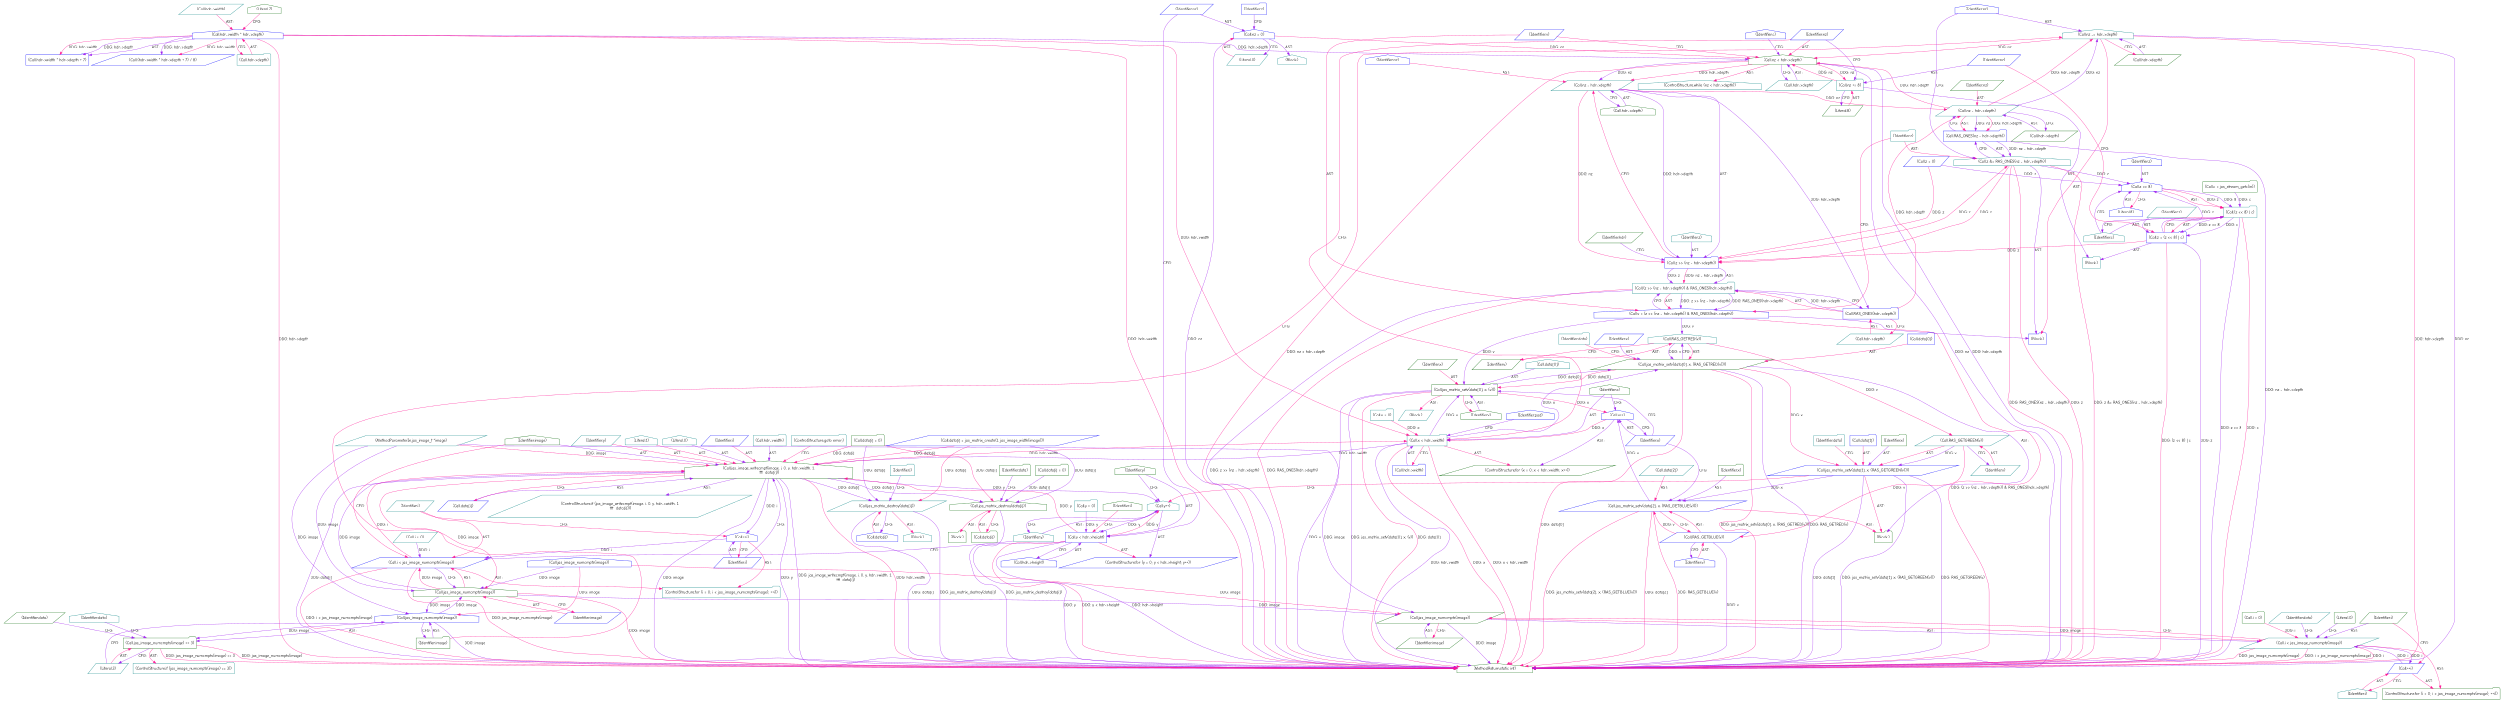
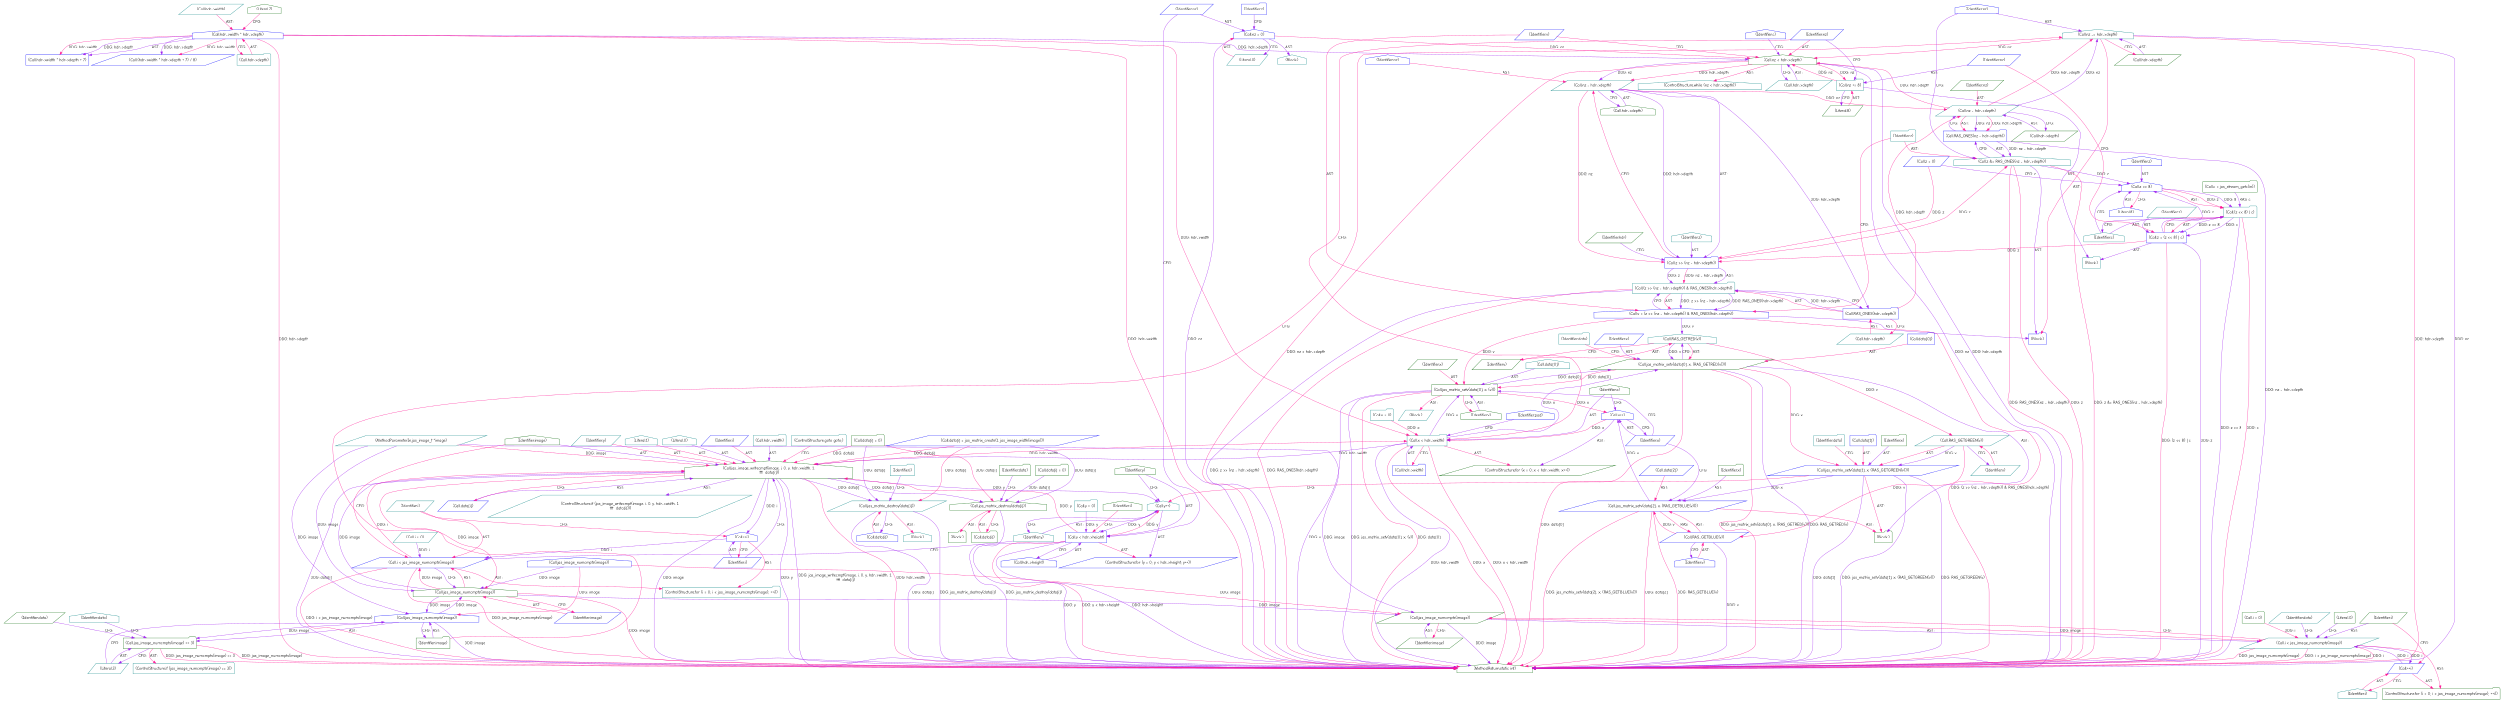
edge "(Call,z = 0)" -> "(Call,z << 8)": label "DDG: z" -> "CFG: z"
edge "(Call,c = jas_stream_getc(in))" -> "(Call,(z << 8) | c)": label "DDG: c" -> "RAS: c"
edge "(Call,z &= RAS_ONES(nz - hdr->depth))" -> "(Call,z >> (nz - hdr->depth))": removed, label "DDG: z"
edge "(Call,v = (z >> (nz - hdr->depth)) & RAS_ONES(hdr->depth))" -> "(Call,jas_matrix_setv(data[0], x, (v)))": color purple -> deeppink
node "(ControlStructure,goto error;)": label "(ControlStructure,goto error;)" -> "(ControlStructure,goto goto;)"
node "(Call,data[2])": color teal -> blue
edge "(Call,jas_matrix_setv(data[2], x, (RAS_GETBLUE(v))))" -> "(Call,RAS_GETBLUE(v))": label "CFG: " -> "RAS: "
edge "(Literal,3)" -> "(Call,jas_image_numcmpts(image) == 3)": color deeppink -> purple
